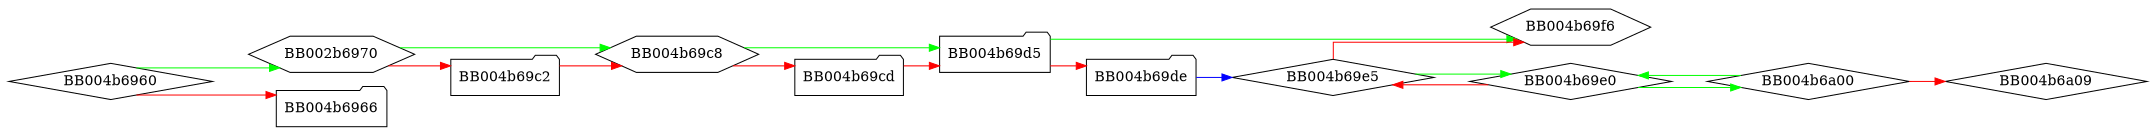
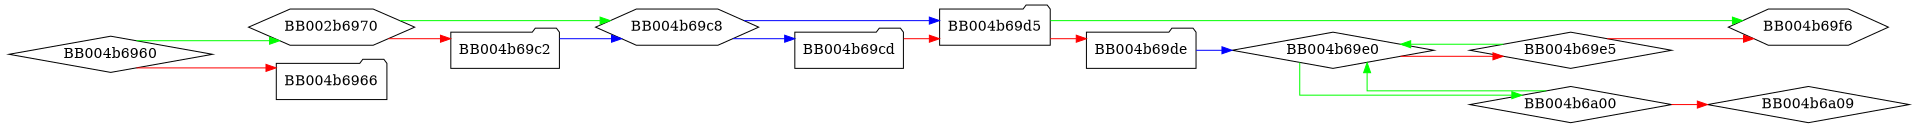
edge "BB004b69c8" -> "BB004b69d5": color green -> blue
edge "BB004b69c2" -> "BB004b69c8": color red -> blue
edge "BB004b69c8" -> "BB004b69cd": color red -> blue
edge "BB004b69de" -> "BB004b69e5": now "BB004b69de" -> "BB004b69e0"
